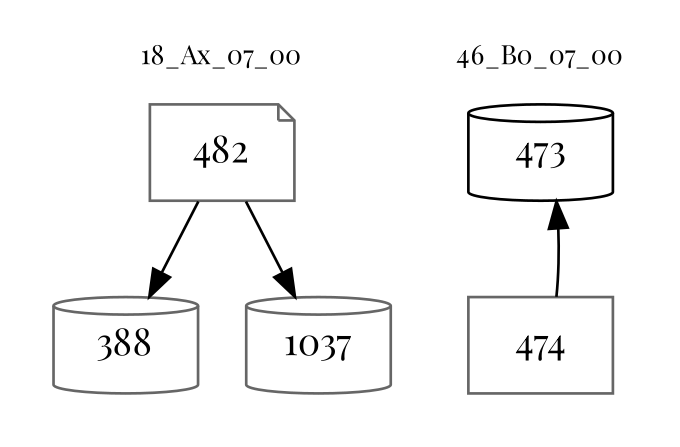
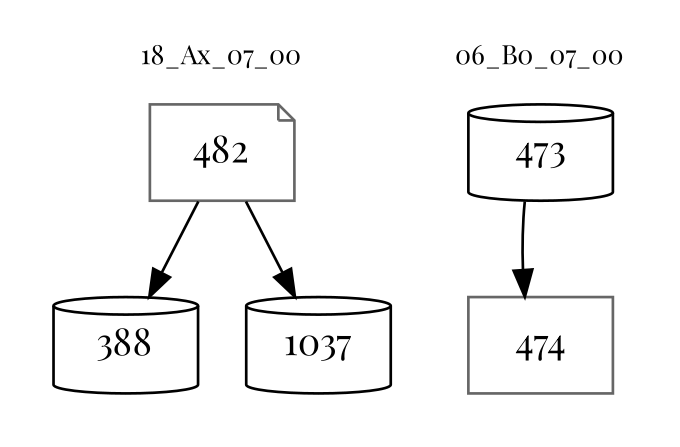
cluster "46_B0_07_00": label "46_B0_07_00" -> "06_B0_07_00"
edge "474" -> "473": reversed
node "388": color gray40 -> black
node "1037": color gray40 -> black
